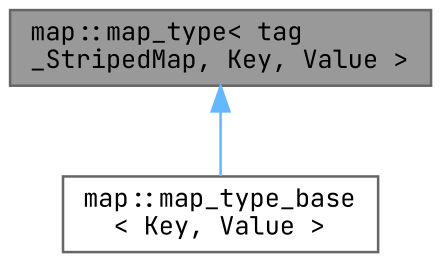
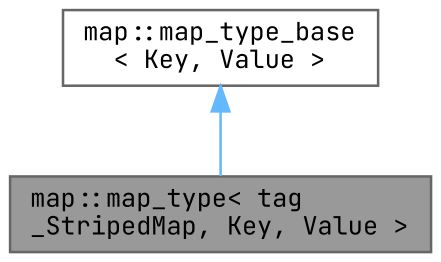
edge "map::map_type_base < Key, Value >" -> "map::map_type< tag _StripedMap, Key, Value >": reversed
